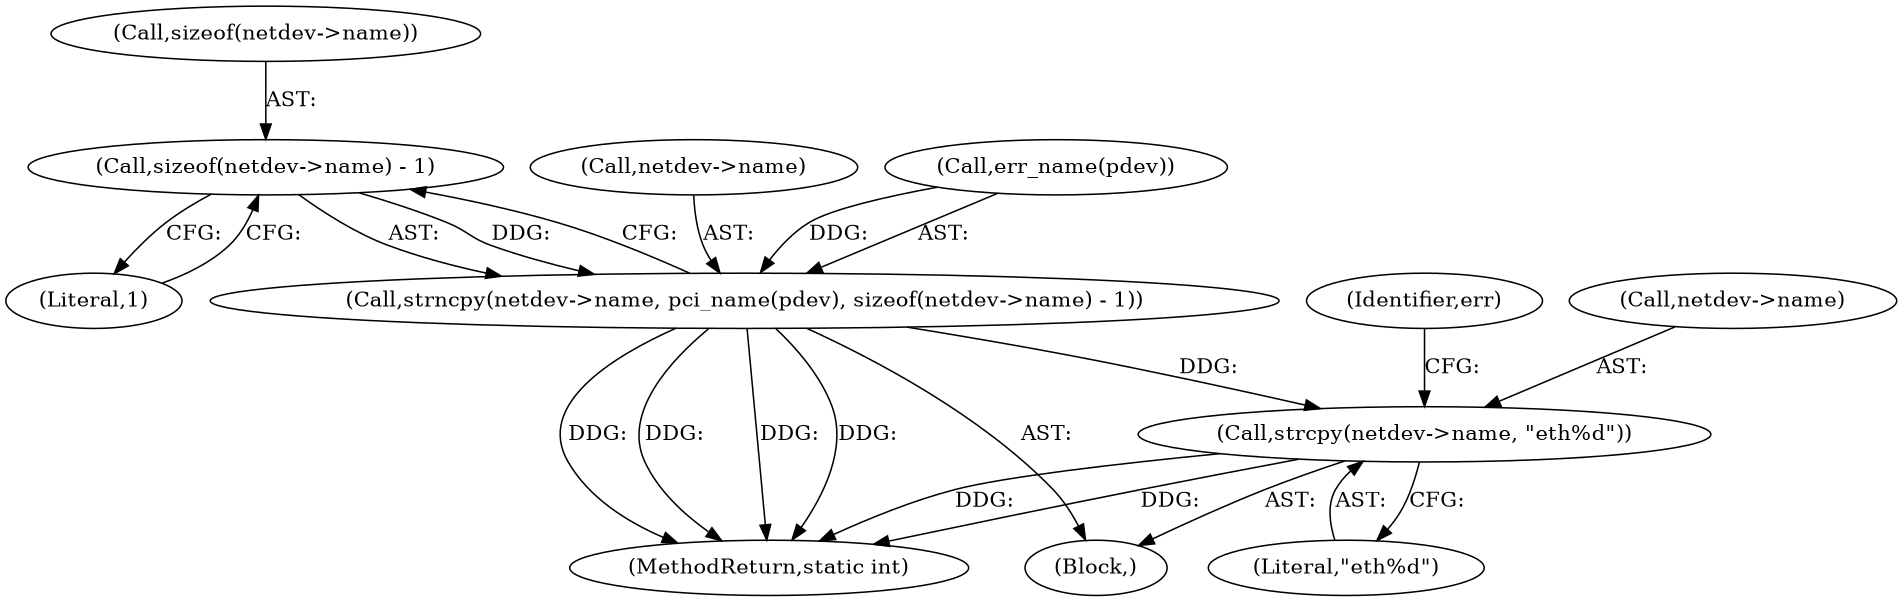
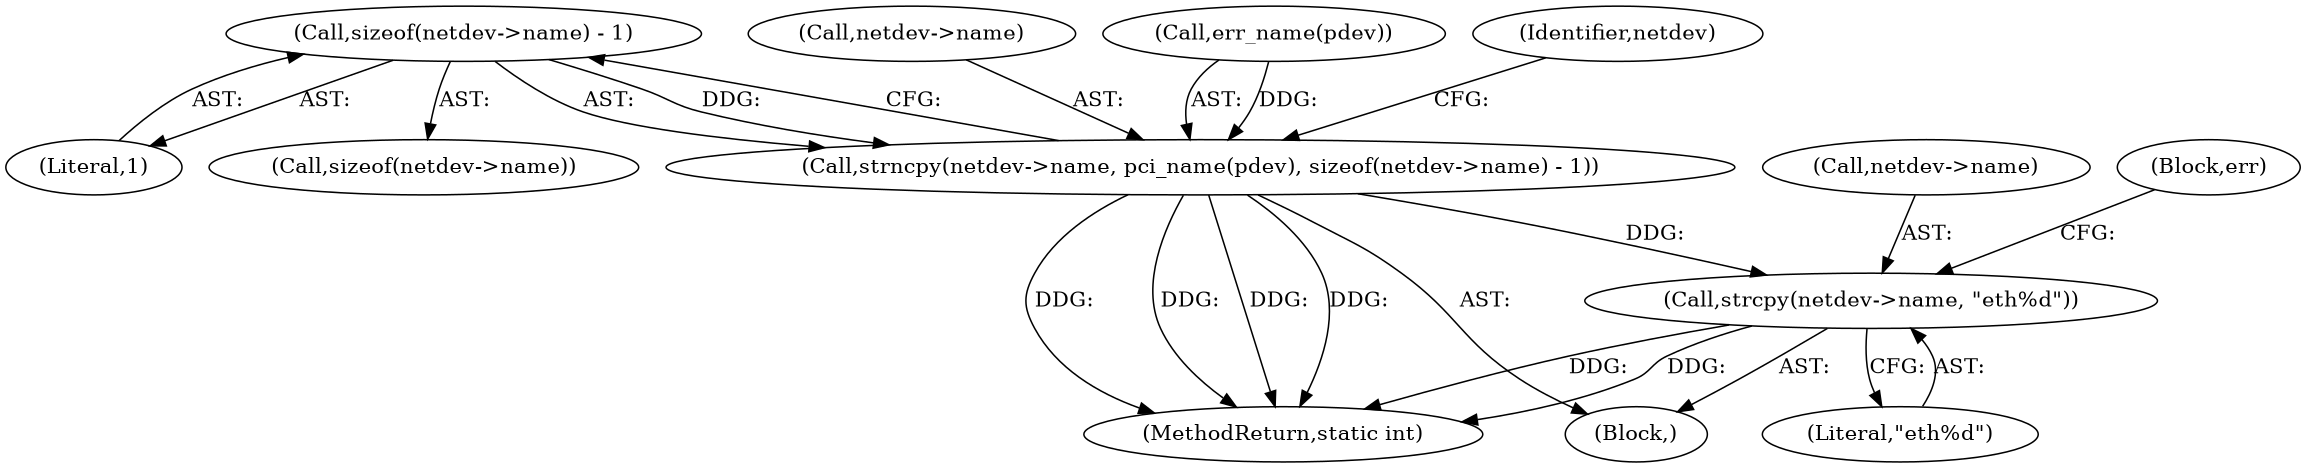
node "(Identifier,netdev)": added
edge "(Call,sizeof(netdev->name))" -> "(Call,sizeof(netdev->name) - 1)": reversed
edge "(Call,sizeof(netdev->name) - 1)" -> "(Literal,1)": label "CFG: " -> "AST: "
edge "(Literal,1)" -> "(Call,sizeof(netdev->name) - 1)": label "CFG: " -> "AST: "
node "(Identifier,err)": label "(Identifier,err)" -> "(Block,err)"
